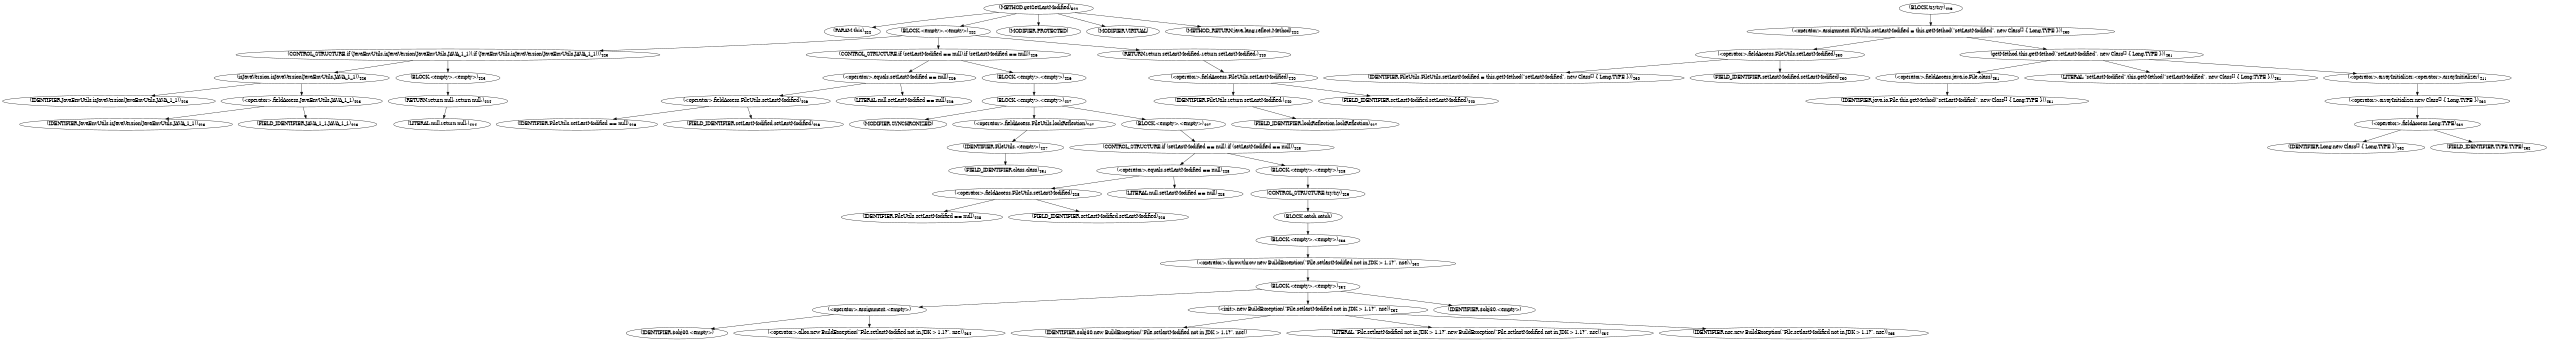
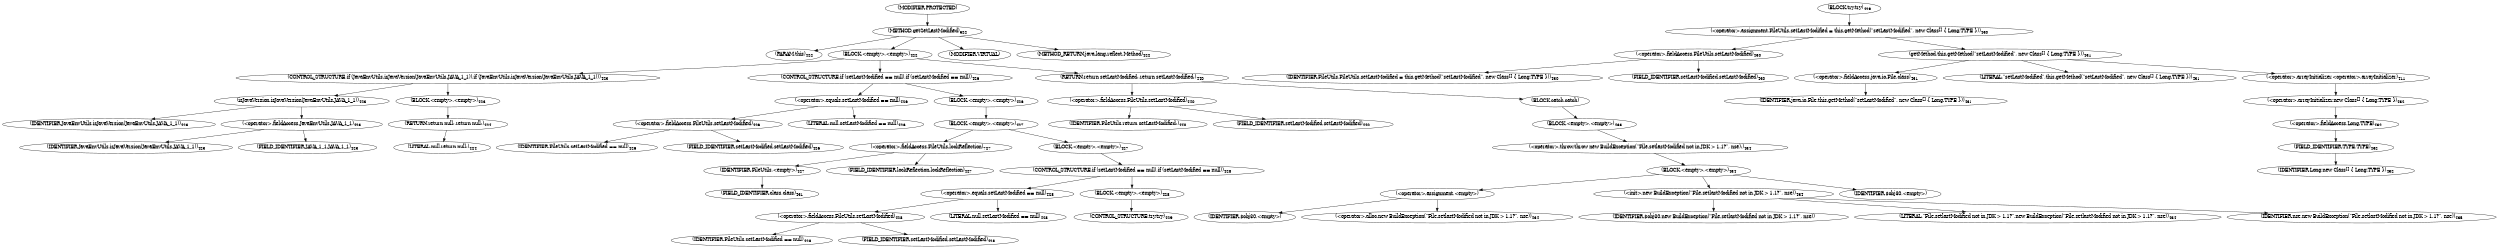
edge "(METHOD,getSetLastModified)" -> "(MODIFIER,PROTECTED)": reversed
edge "(IDENTIFIER,FileUtils,return setLastModified;)" -> "(FIELD_IDENTIFIER,lockReflection,lockReflection)": now "(<operator>.fieldAccess,FileUtils.lockReflection)" -> "(FIELD_IDENTIFIER,lockReflection,lockReflection)"
node "(MODIFIER,SYNCHRONIZED)": removed
edge "(<operator>.fieldAccess,Long.TYPE)" -> "(IDENTIFIER,Long,new Class[] { Long.TYPE })": now "(FIELD_IDENTIFIER,TYPE,TYPE)" -> "(IDENTIFIER,Long,new Class[] { Long.TYPE })"
edge "(CONTROL_STRUCTURE,try,try)" -> "(BLOCK,catch,catch)": now "(RETURN,return setLastModified;,return setLastModified;)" -> "(BLOCK,catch,catch)"
